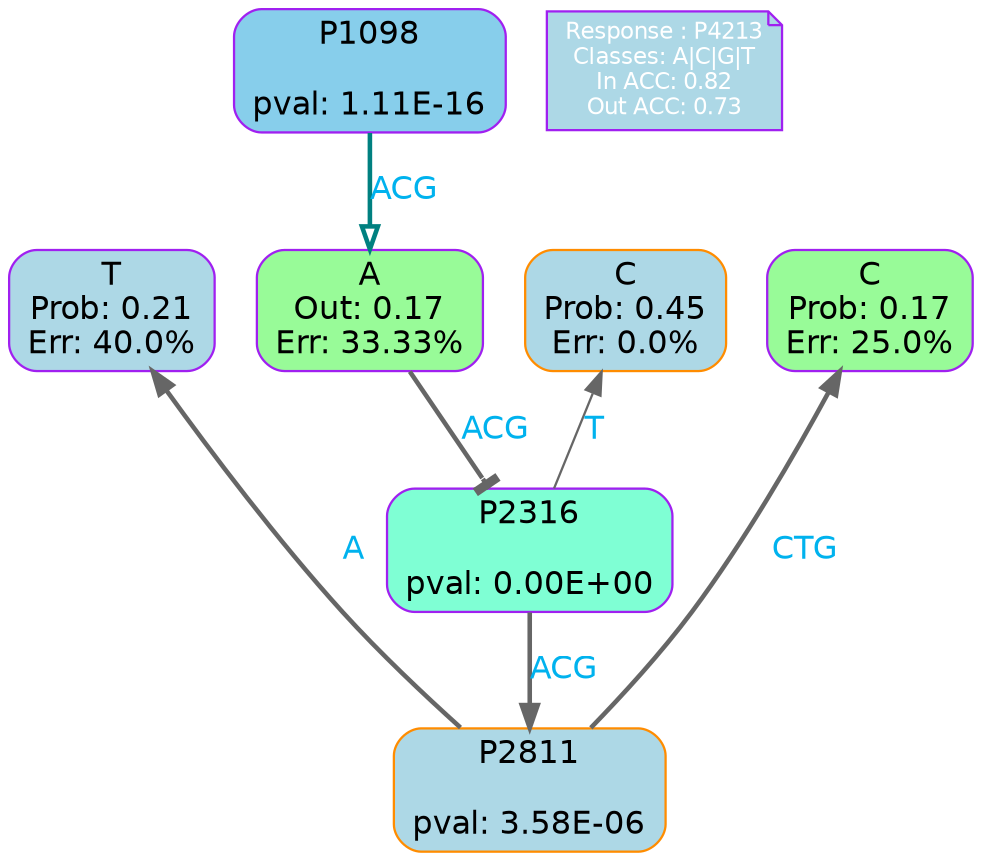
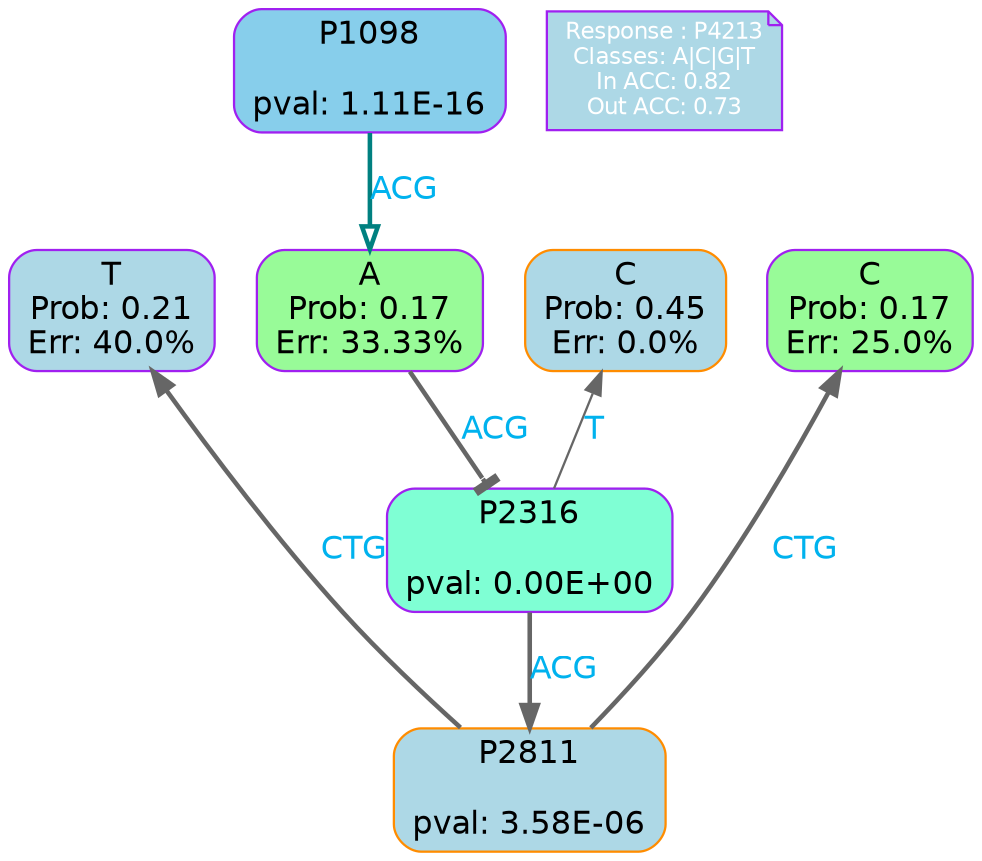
node "A Out: 0.17 Err: 33.33%": label "A Out: 0.17 Err: 33.33%" -> "A Prob: 0.17 Err: 33.33%"
edge "P2811 pval: 3.58E-06" -> "T Prob: 0.21 Err: 40.0%": label "A" -> "CTG"
